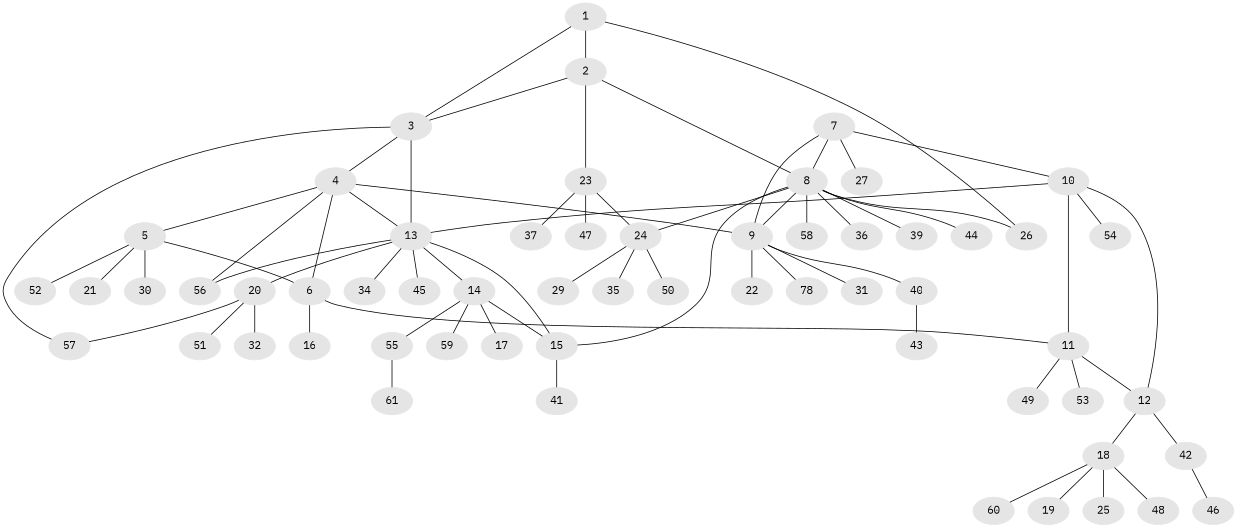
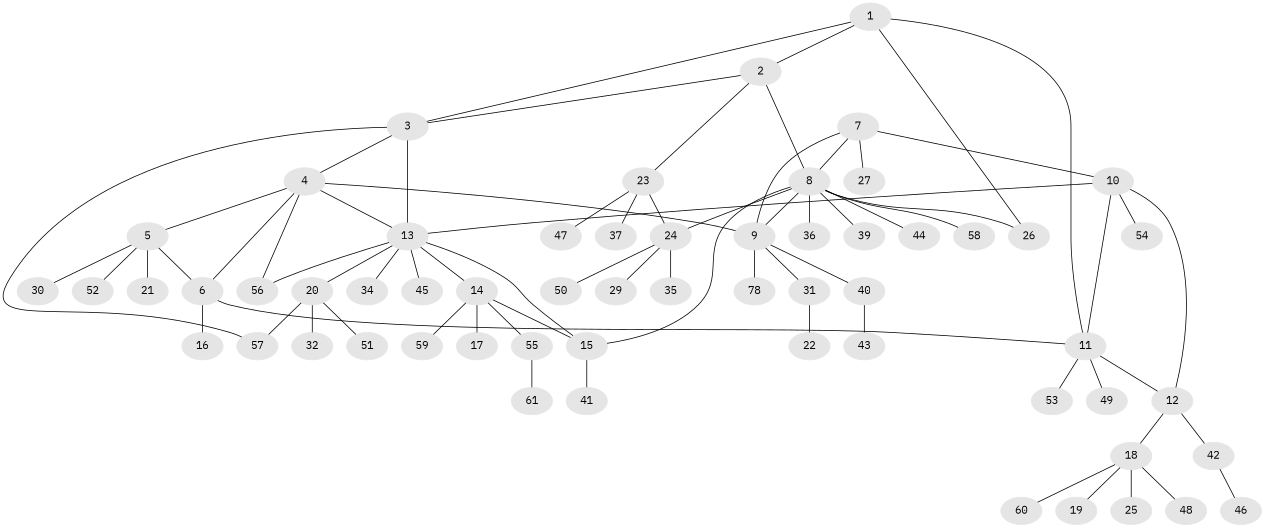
edge "1" -- "11": added
edge "9" -- "22": now "31" -- "22"
